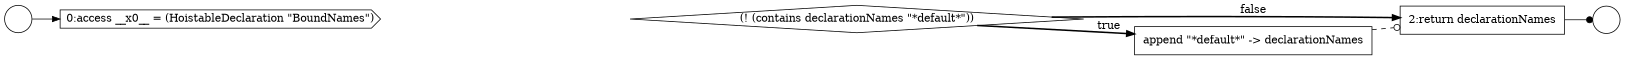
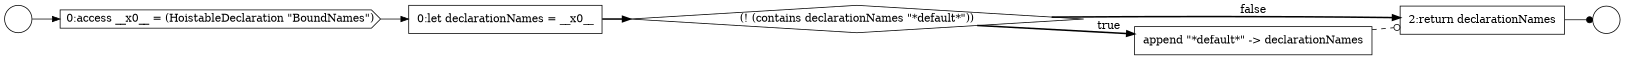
node "0:let declarationNames = __x0__": added
